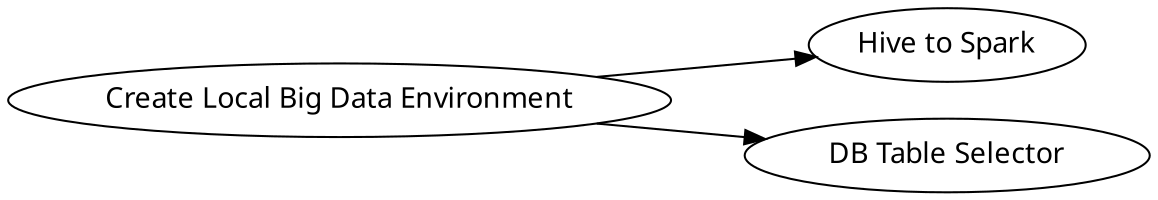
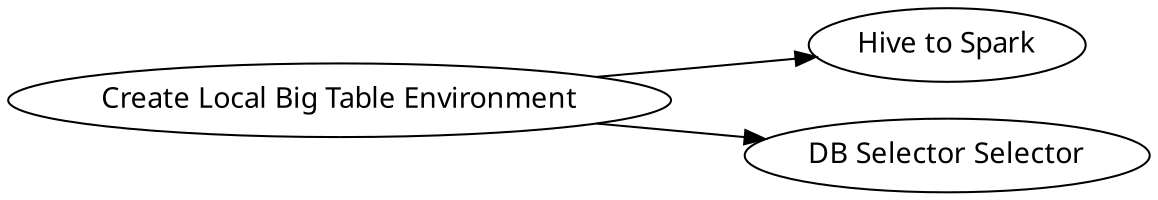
node "Create Local Big Data Environment": label "Create Local Big Data Environment" -> "Create Local Big Table Environment"
node "DB Table Selector": label "DB Table Selector" -> "DB Selector Selector"
